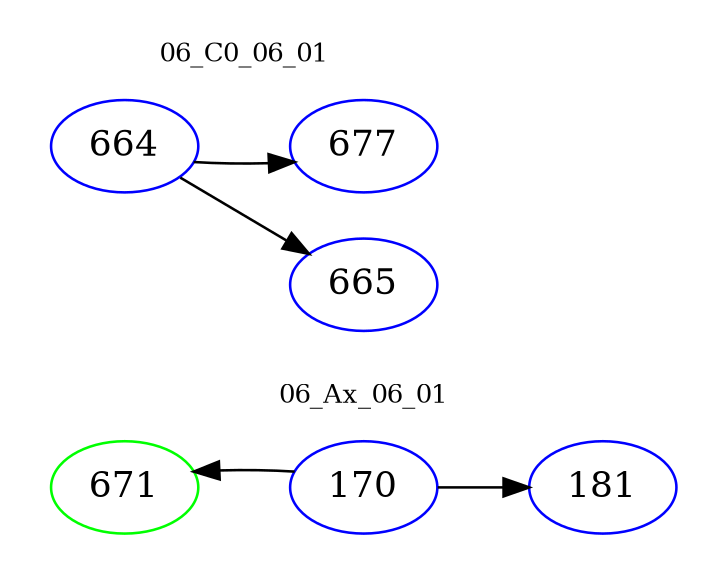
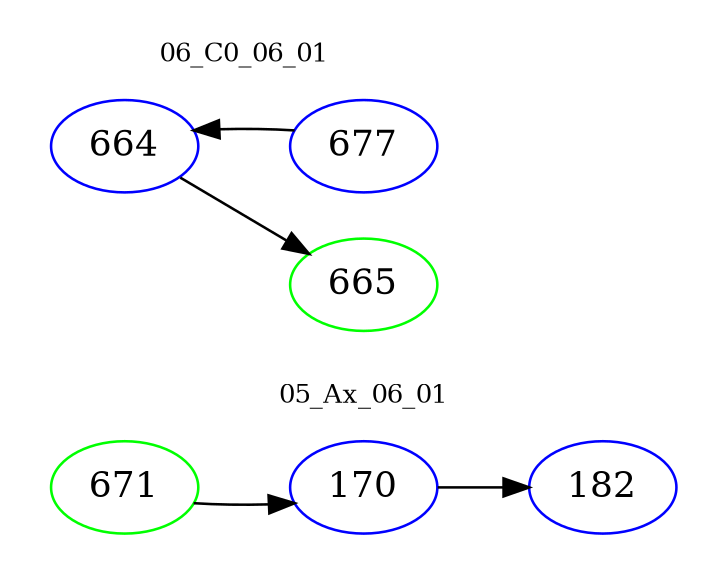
edge "664" -> "677": reversed
node "665": color blue -> green
cluster "06_Ax_06_01": label "06_Ax_06_01" -> "05_Ax_06_01"
edge "170" -> "671": reversed
node "181": label "181" -> "182"
